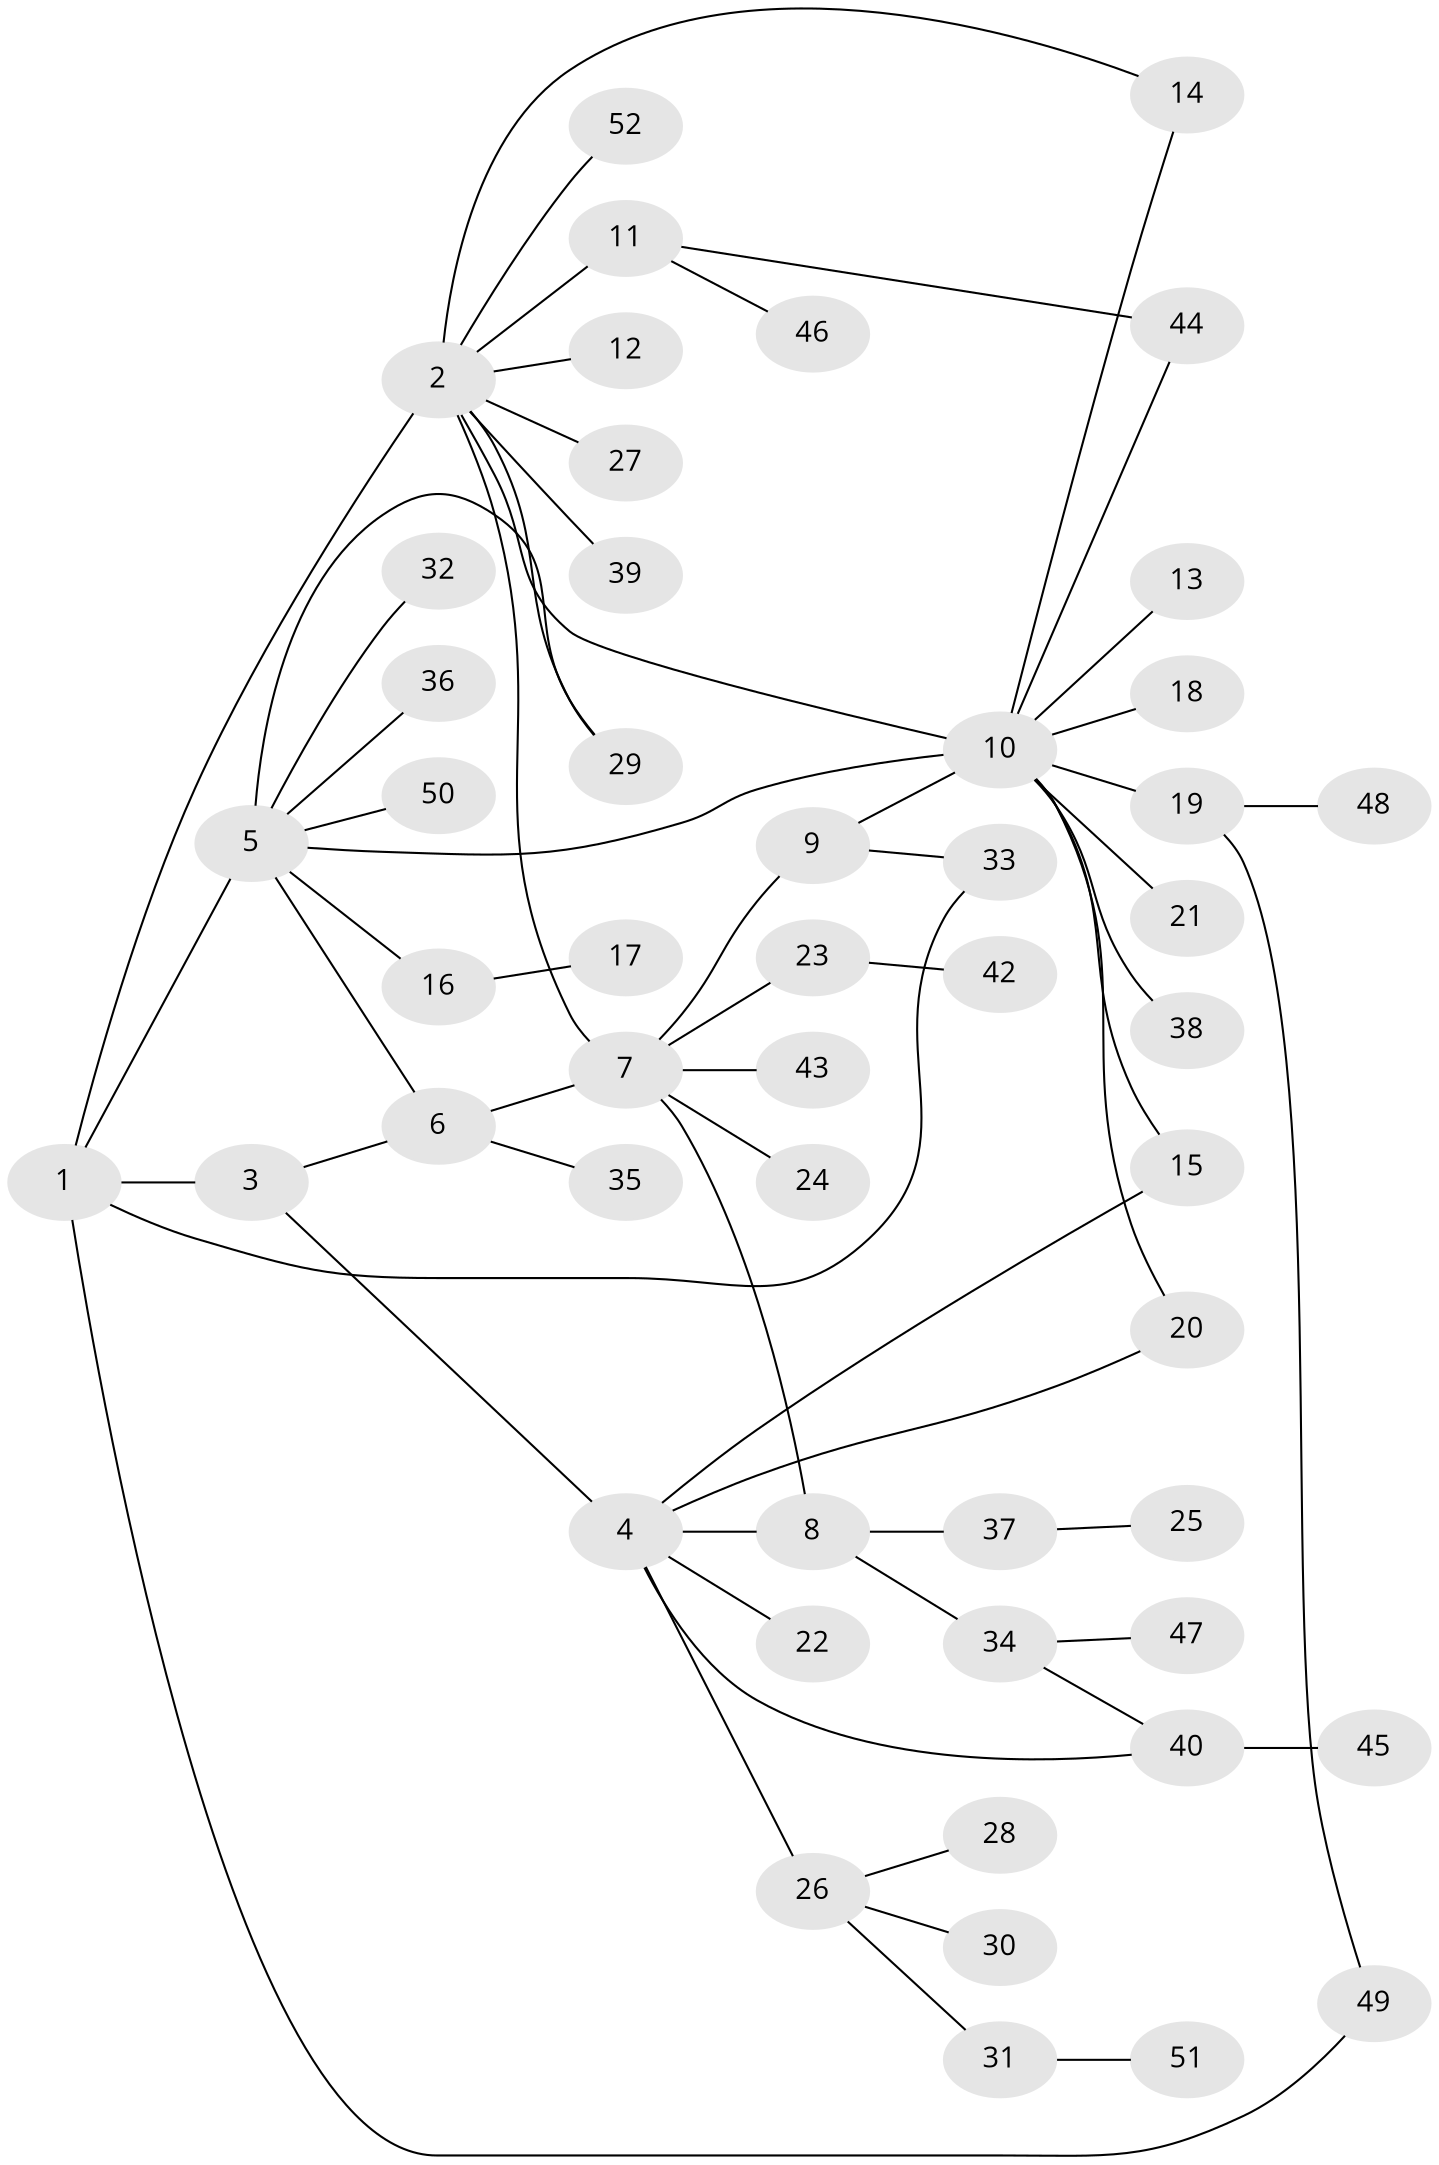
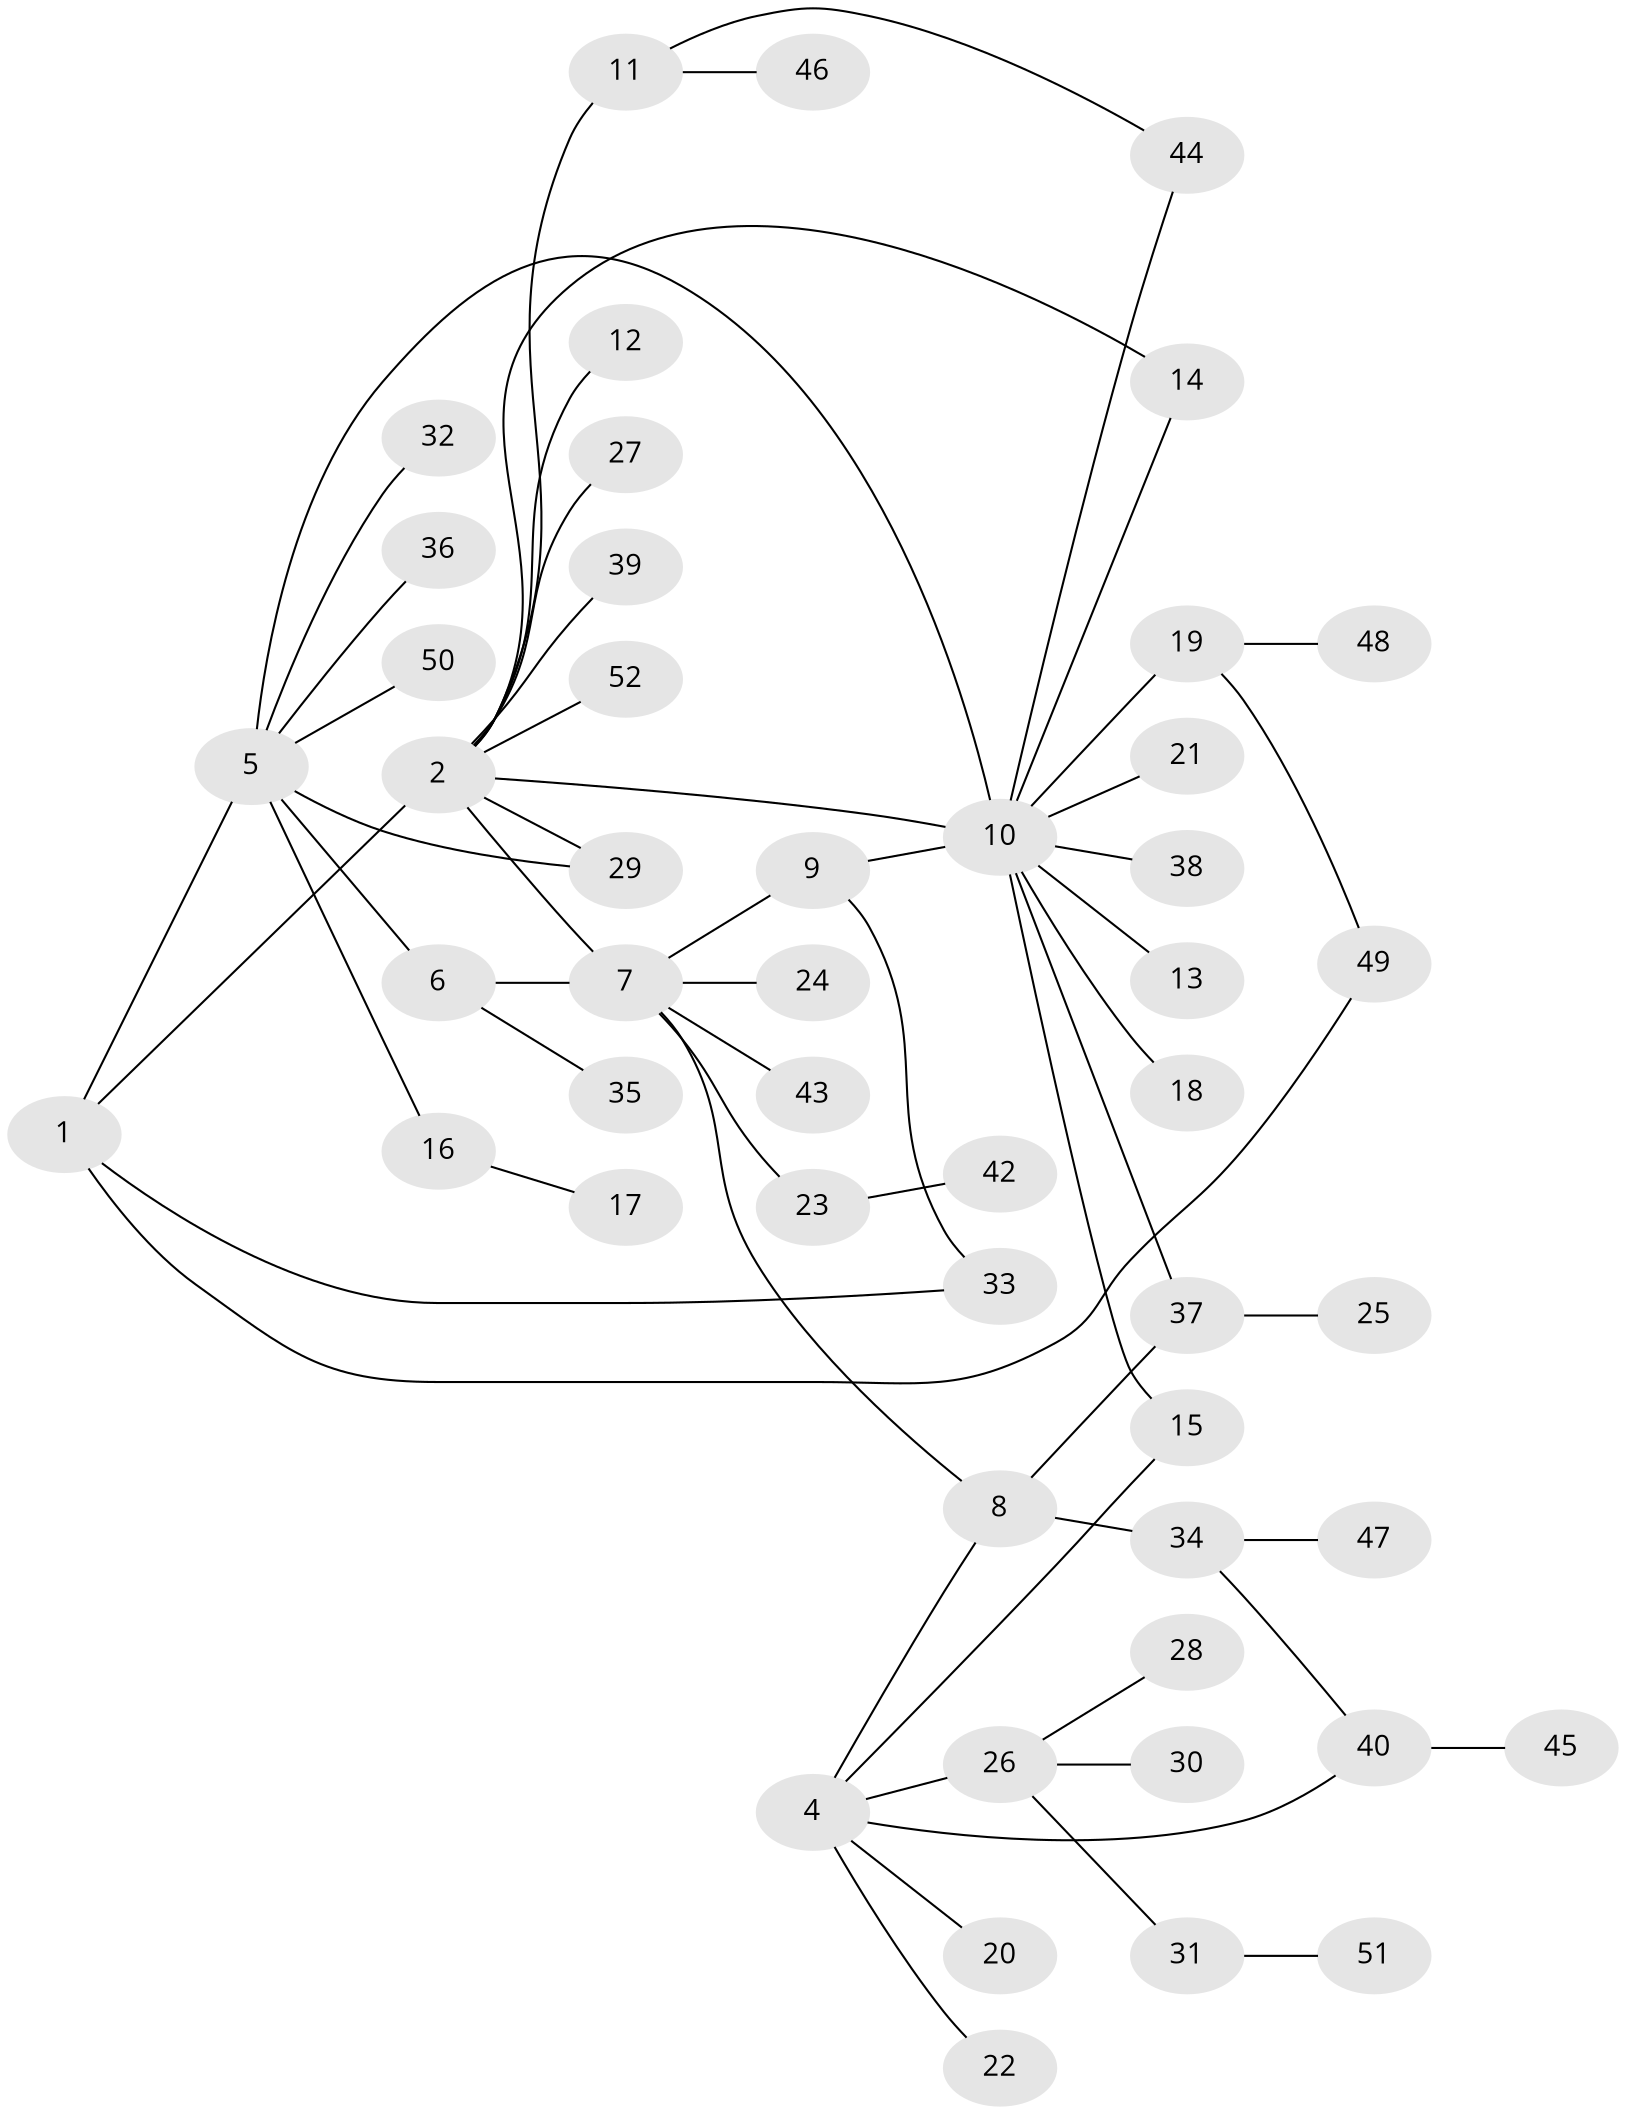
edge "10" -- "20": now "10" -- "37"
node "3": removed
